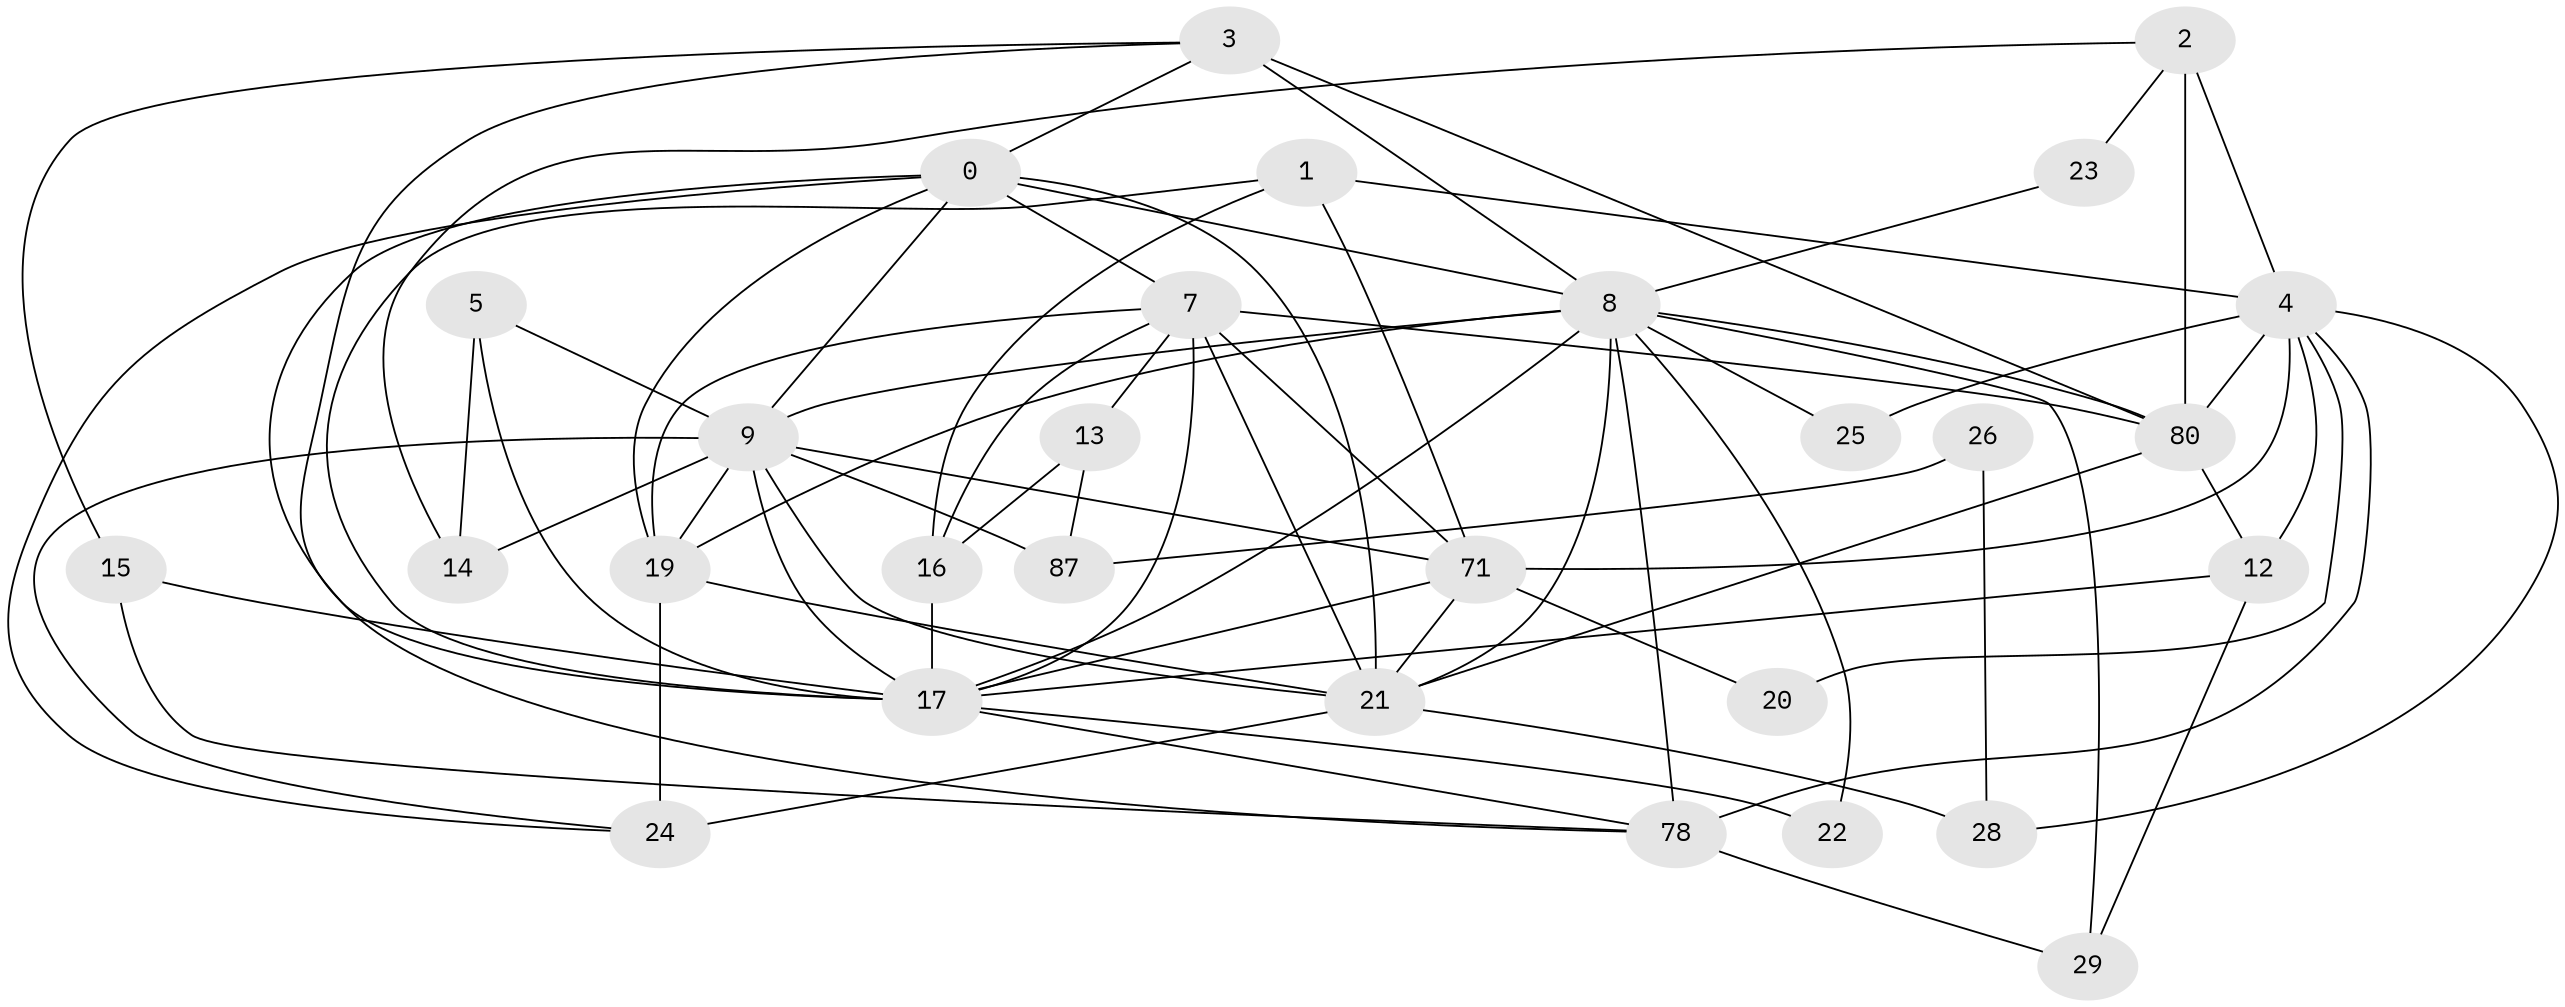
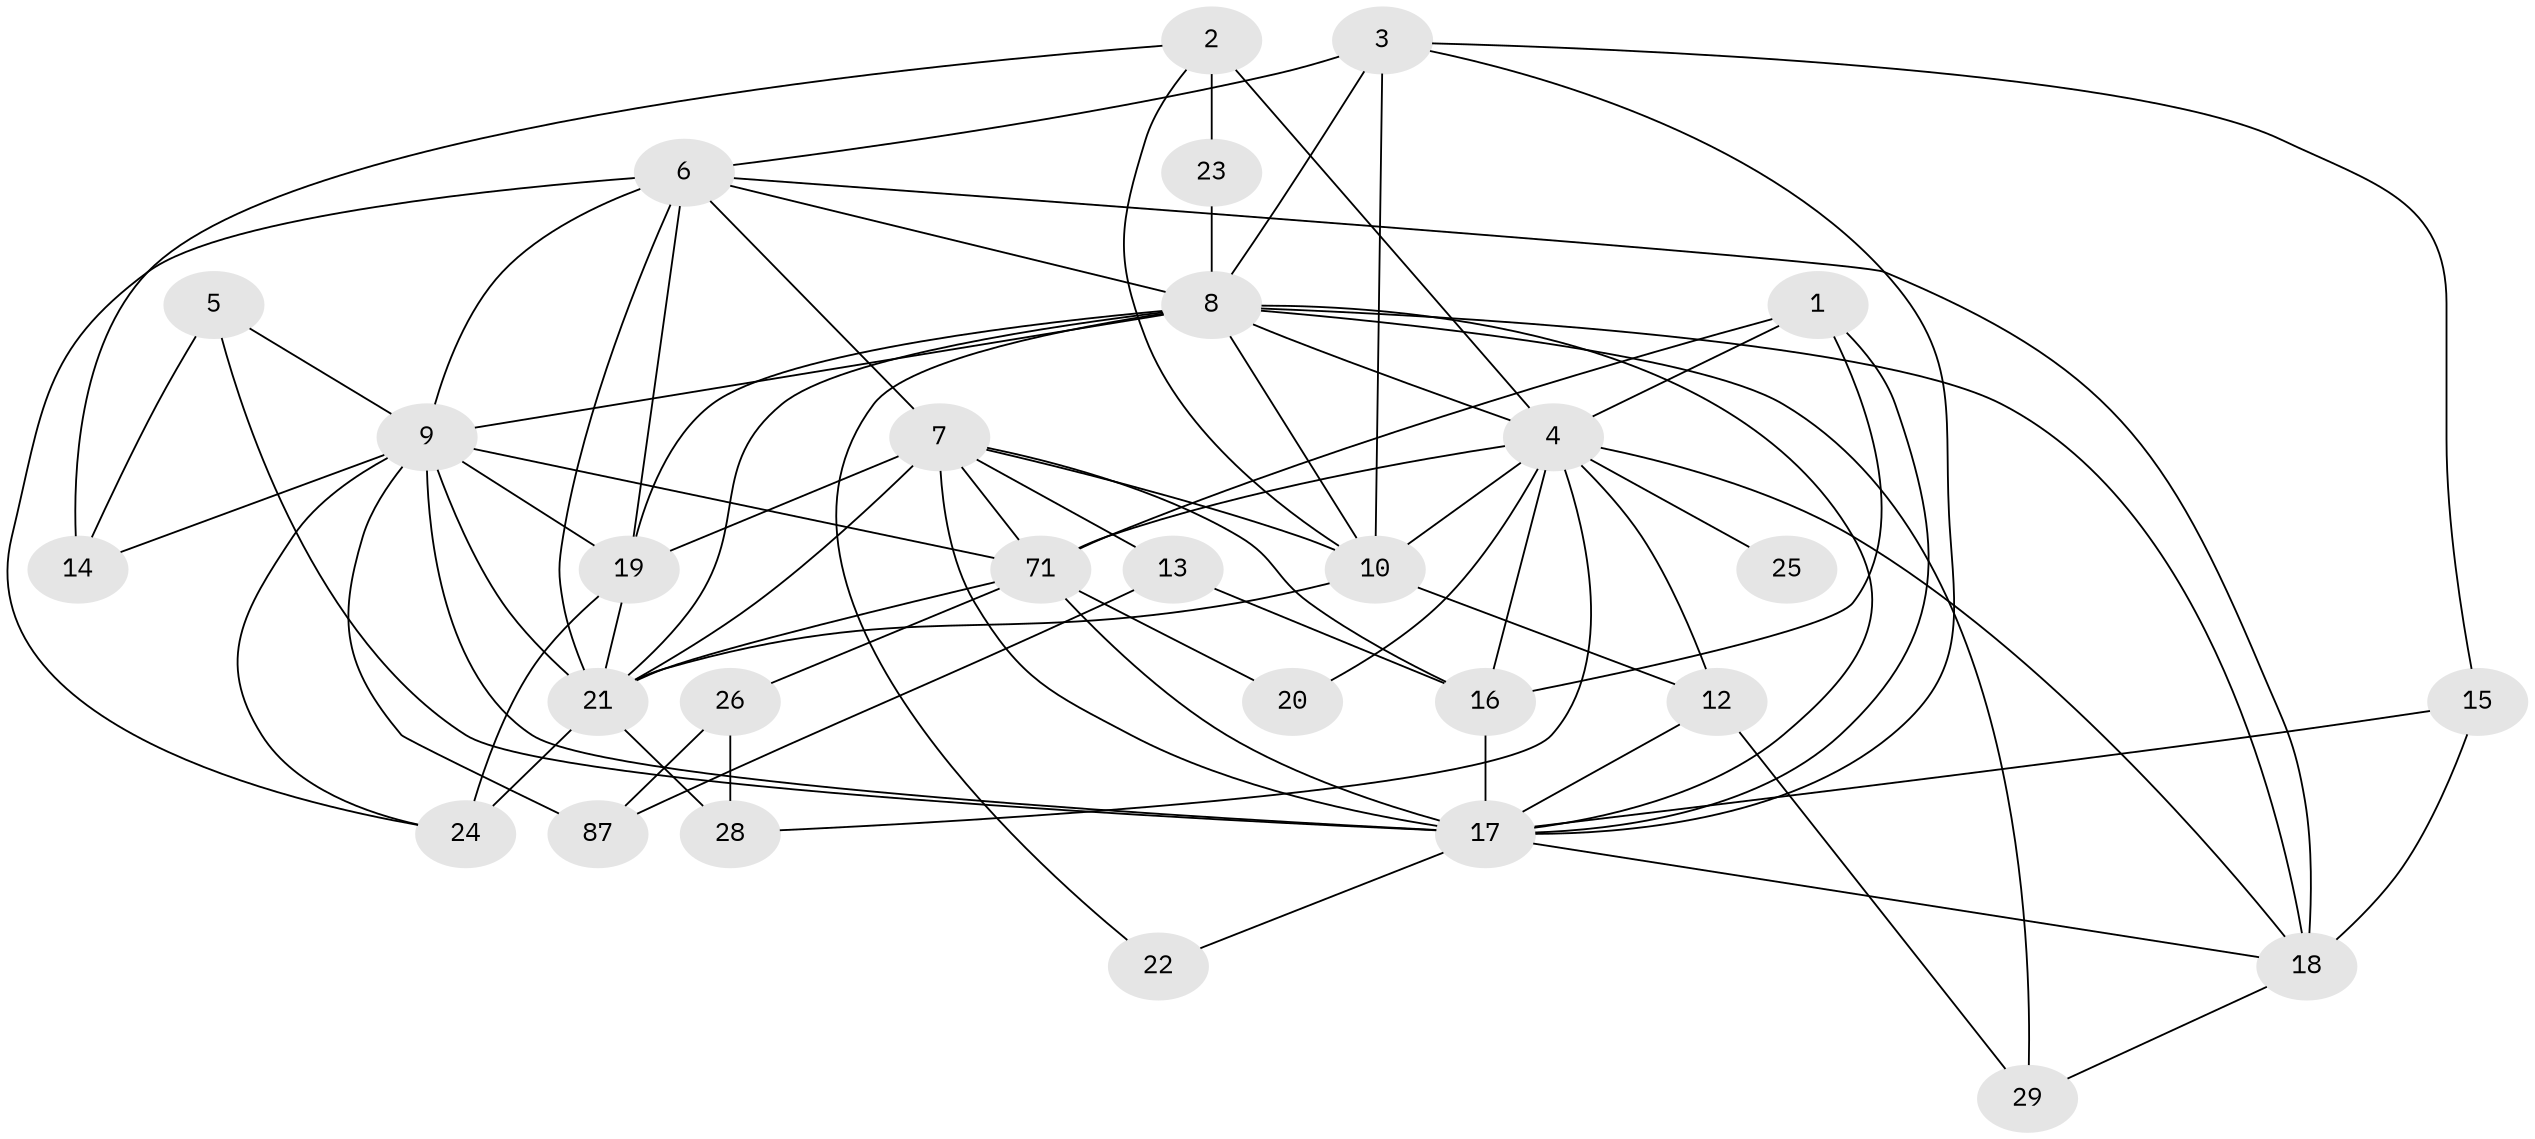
node "0": label "0" -> "6"
edge "8" -- "25": now "8" -- "4"
node "80": label "80" -> "10"
edge "4" -- "16": added
edge "71" -- "26": added
node "78": label "78" -> "18"
